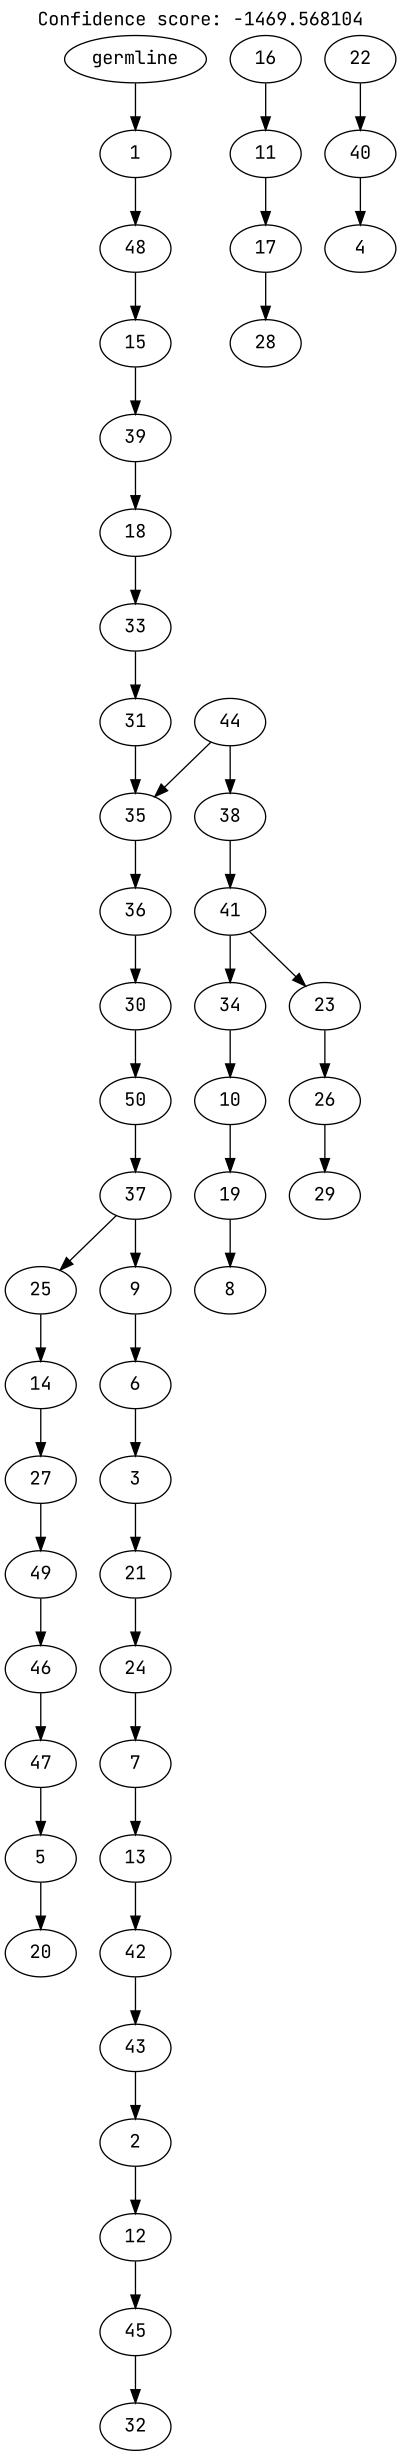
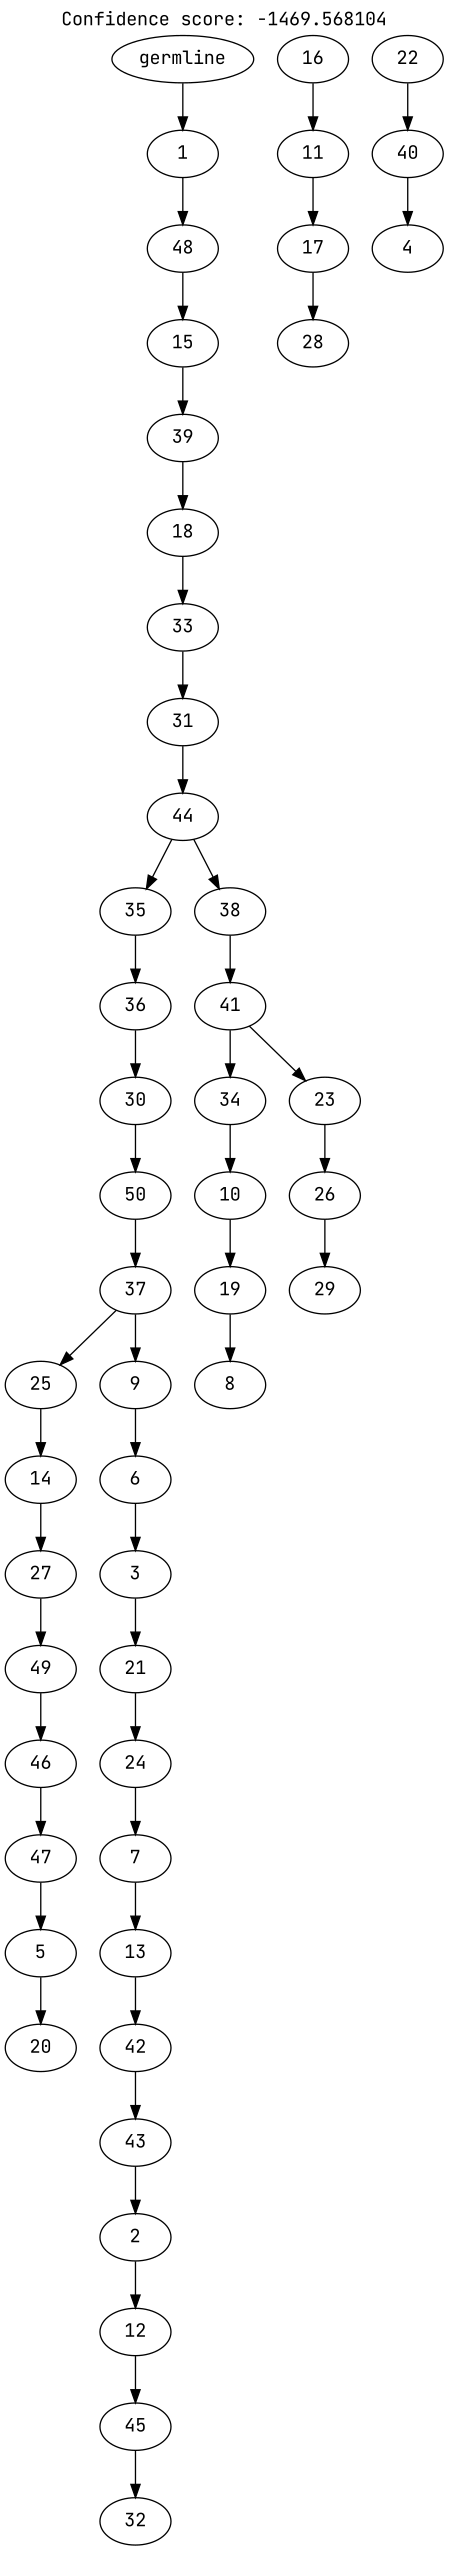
edge "31" -> "35": now "31" -> "44"
